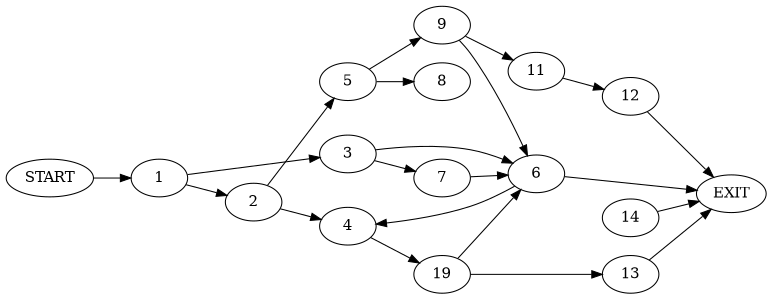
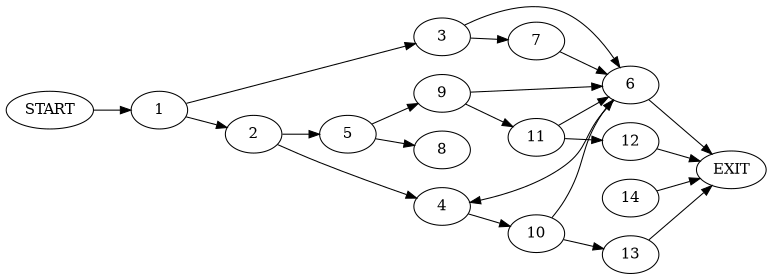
edge "11" -> "6": added
node "19": label "19" -> "10"
